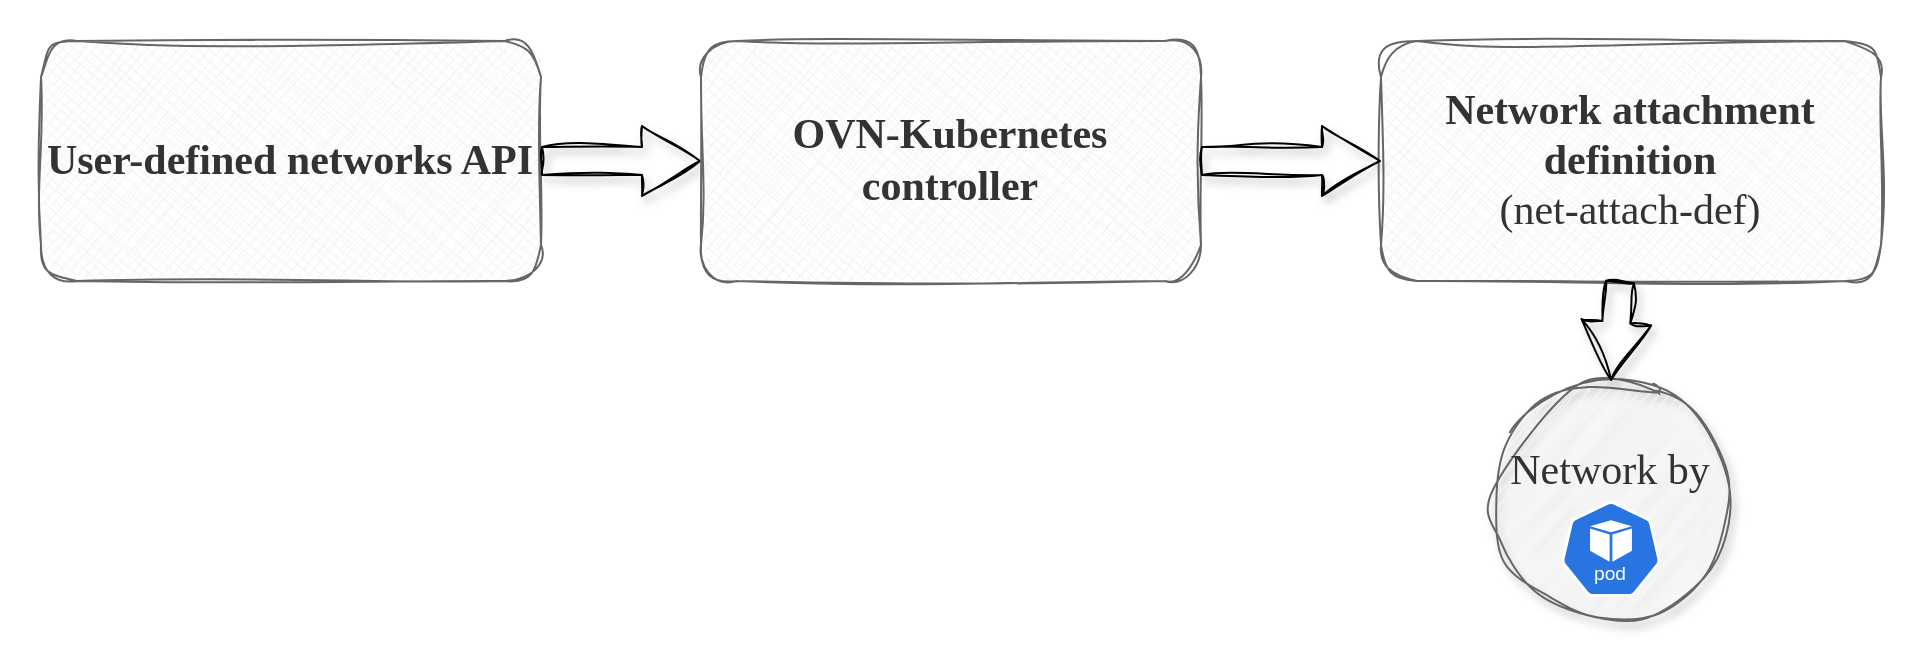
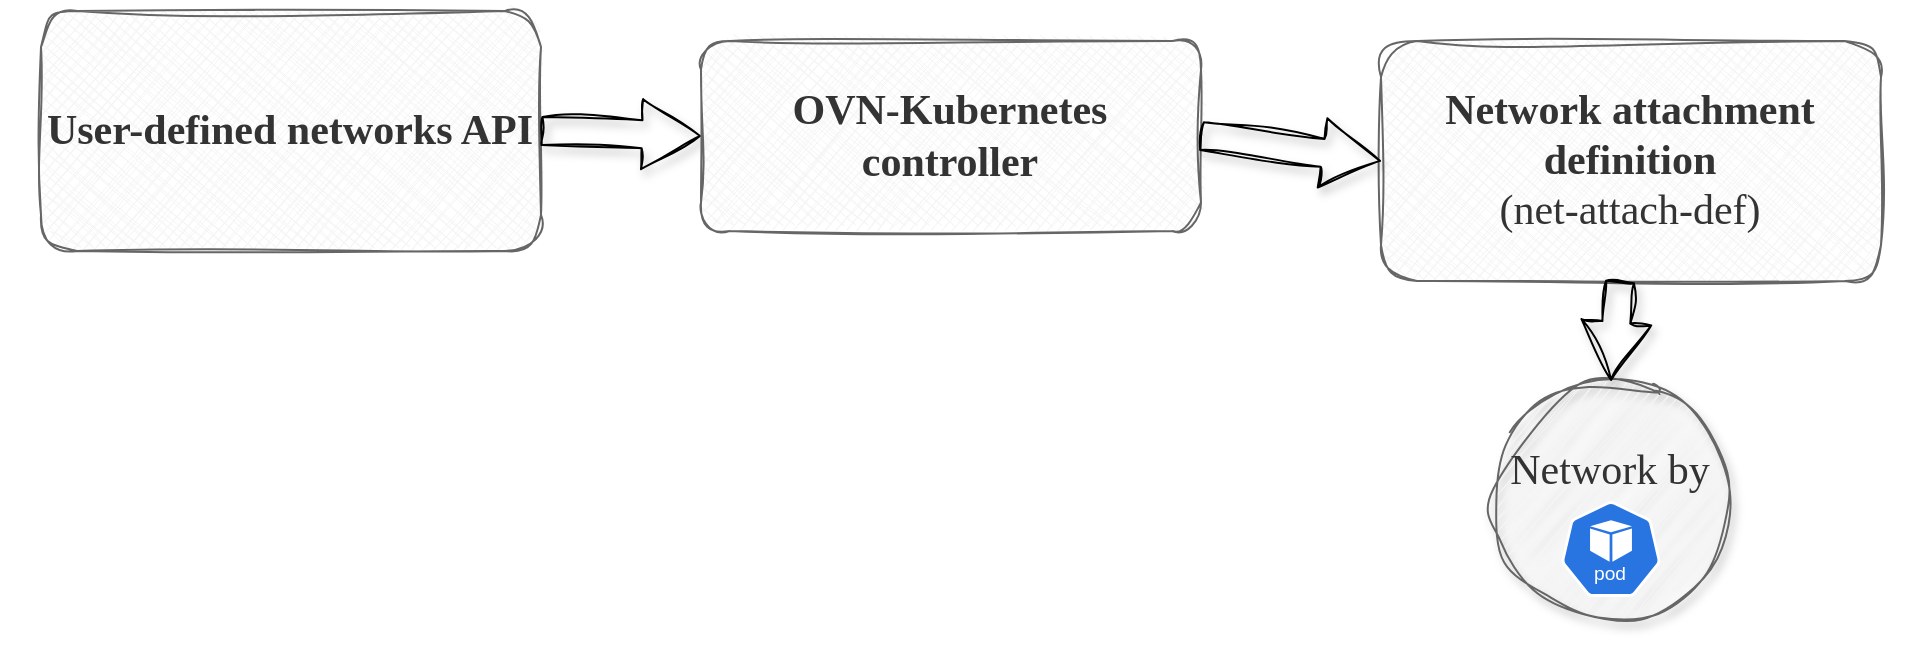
node "User-defined networks API": moved (291, 161) -> (291, 131)
node "OVN-Kubernetes controller": size 500x240 -> 500x190
